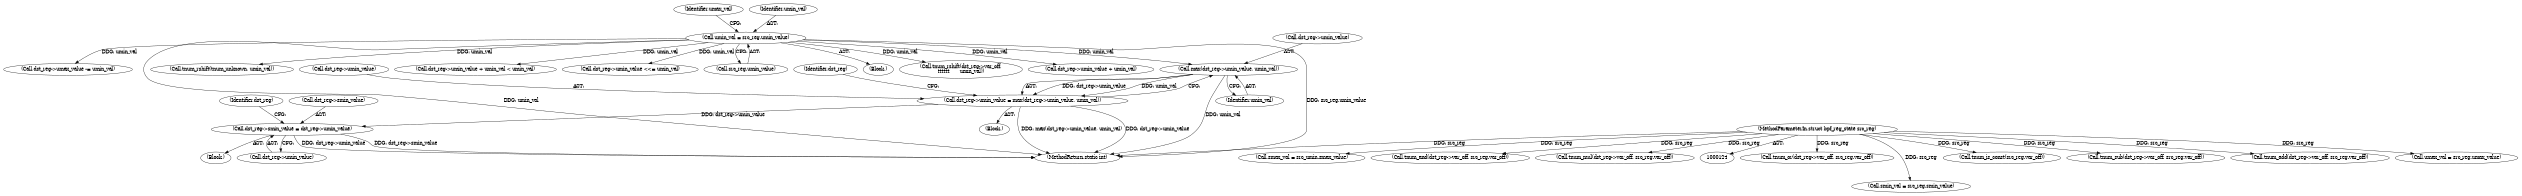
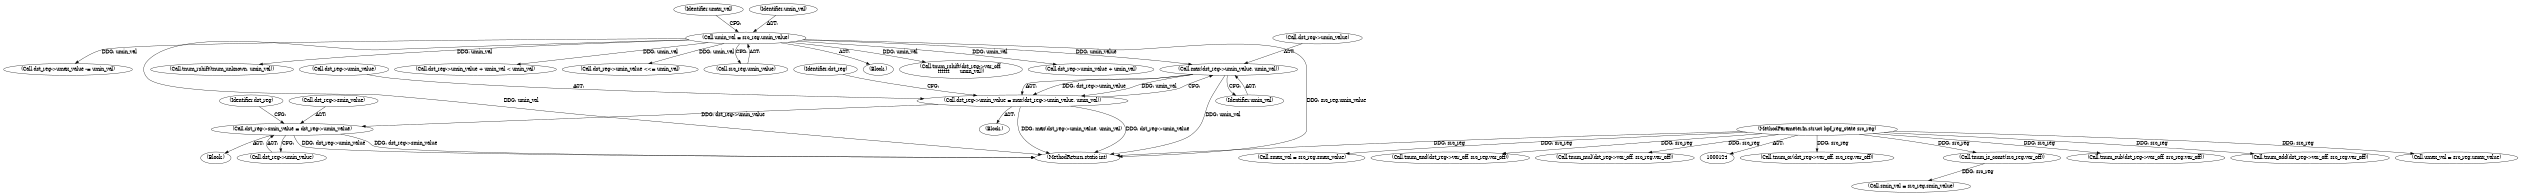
edge "(Call,umin_val = src_reg.umin_value)" -> "(Call,max(dst_reg->umin_value, umin_val))": label "DDG: umin_val" -> "DDG: umin_value"
edge "(MethodParameterIn,struct bpf_reg_state src_reg)" -> "(Call,smin_val = src_reg.smin_value)": now "(Call,tnum_is_const(src_reg.var_off))" -> "(Call,smin_val = src_reg.smin_value)"
node "(Call,smax_val = src_umin.smax_value)": label "(Call,smax_val = src_umin.smax_value)" -> "(Call,smax_val = src_reg.smax_value)"
